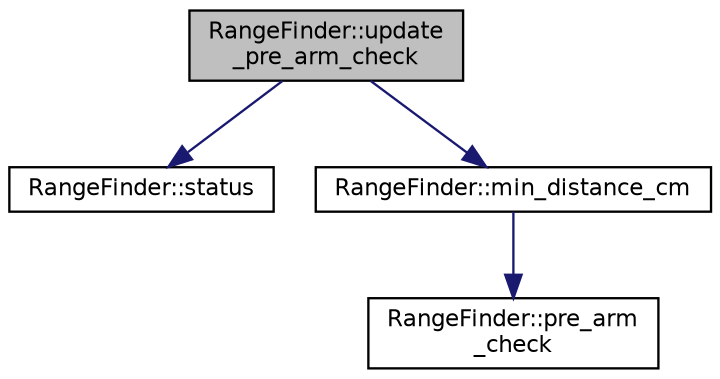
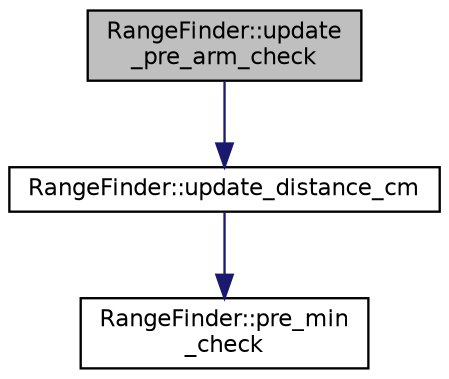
node "RangeFinder::status": removed
node "RangeFinder::min_distance_cm": label "RangeFinder::min_distance_cm" -> "RangeFinder::update_distance_cm"
node "RangeFinder::pre_arm _check": label "RangeFinder::pre_arm _check" -> "RangeFinder::pre_min _check"
